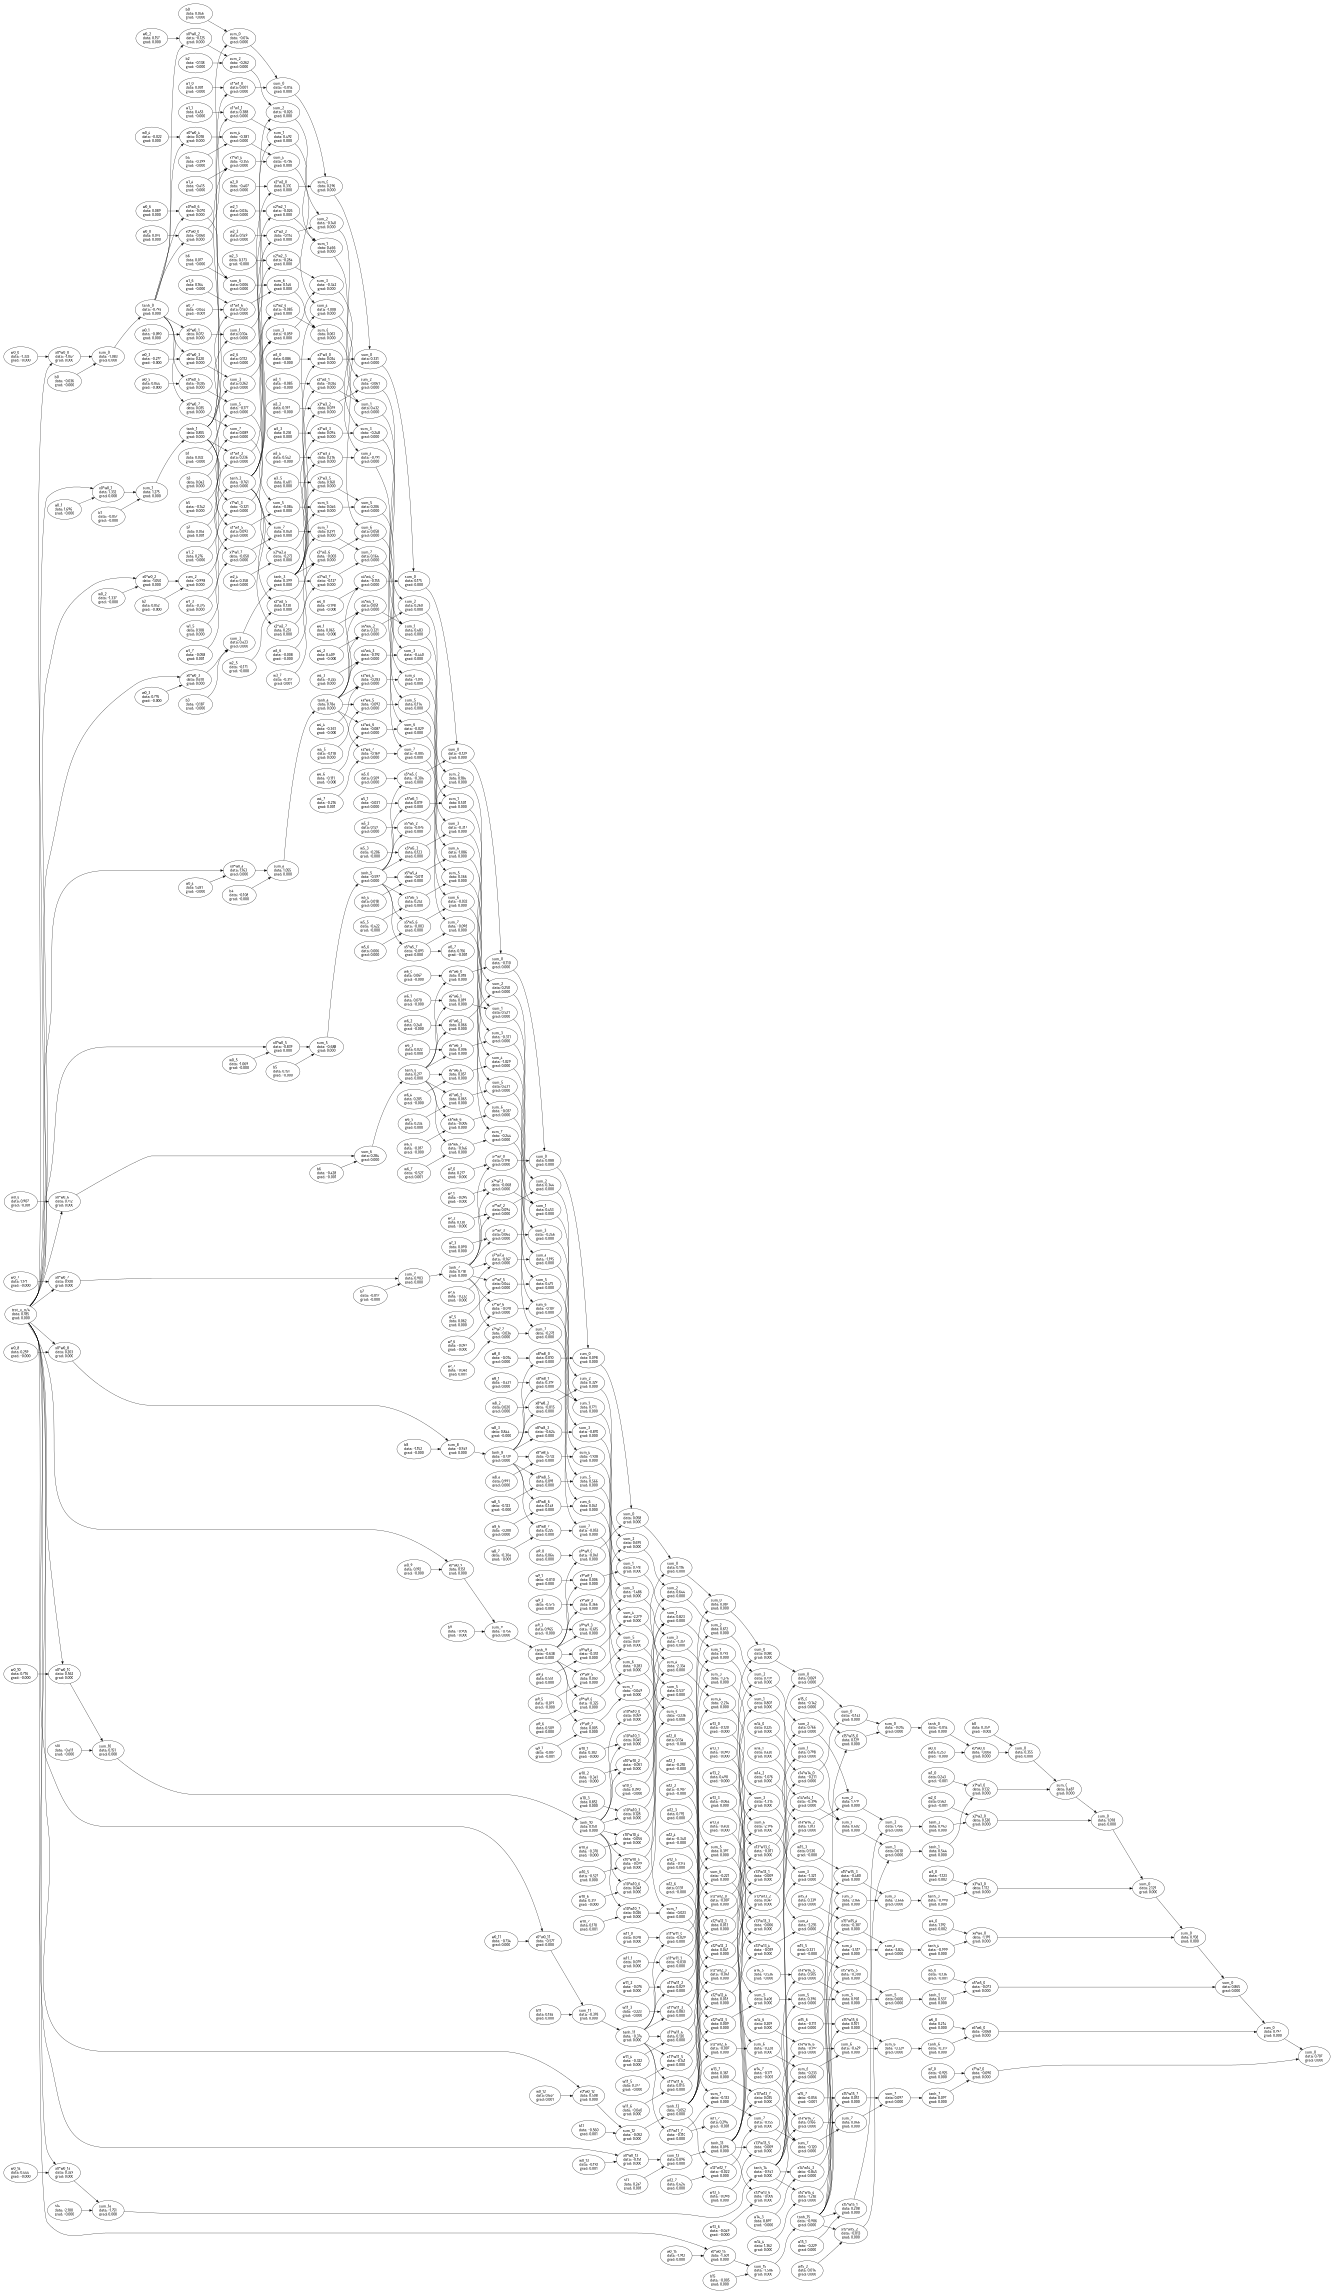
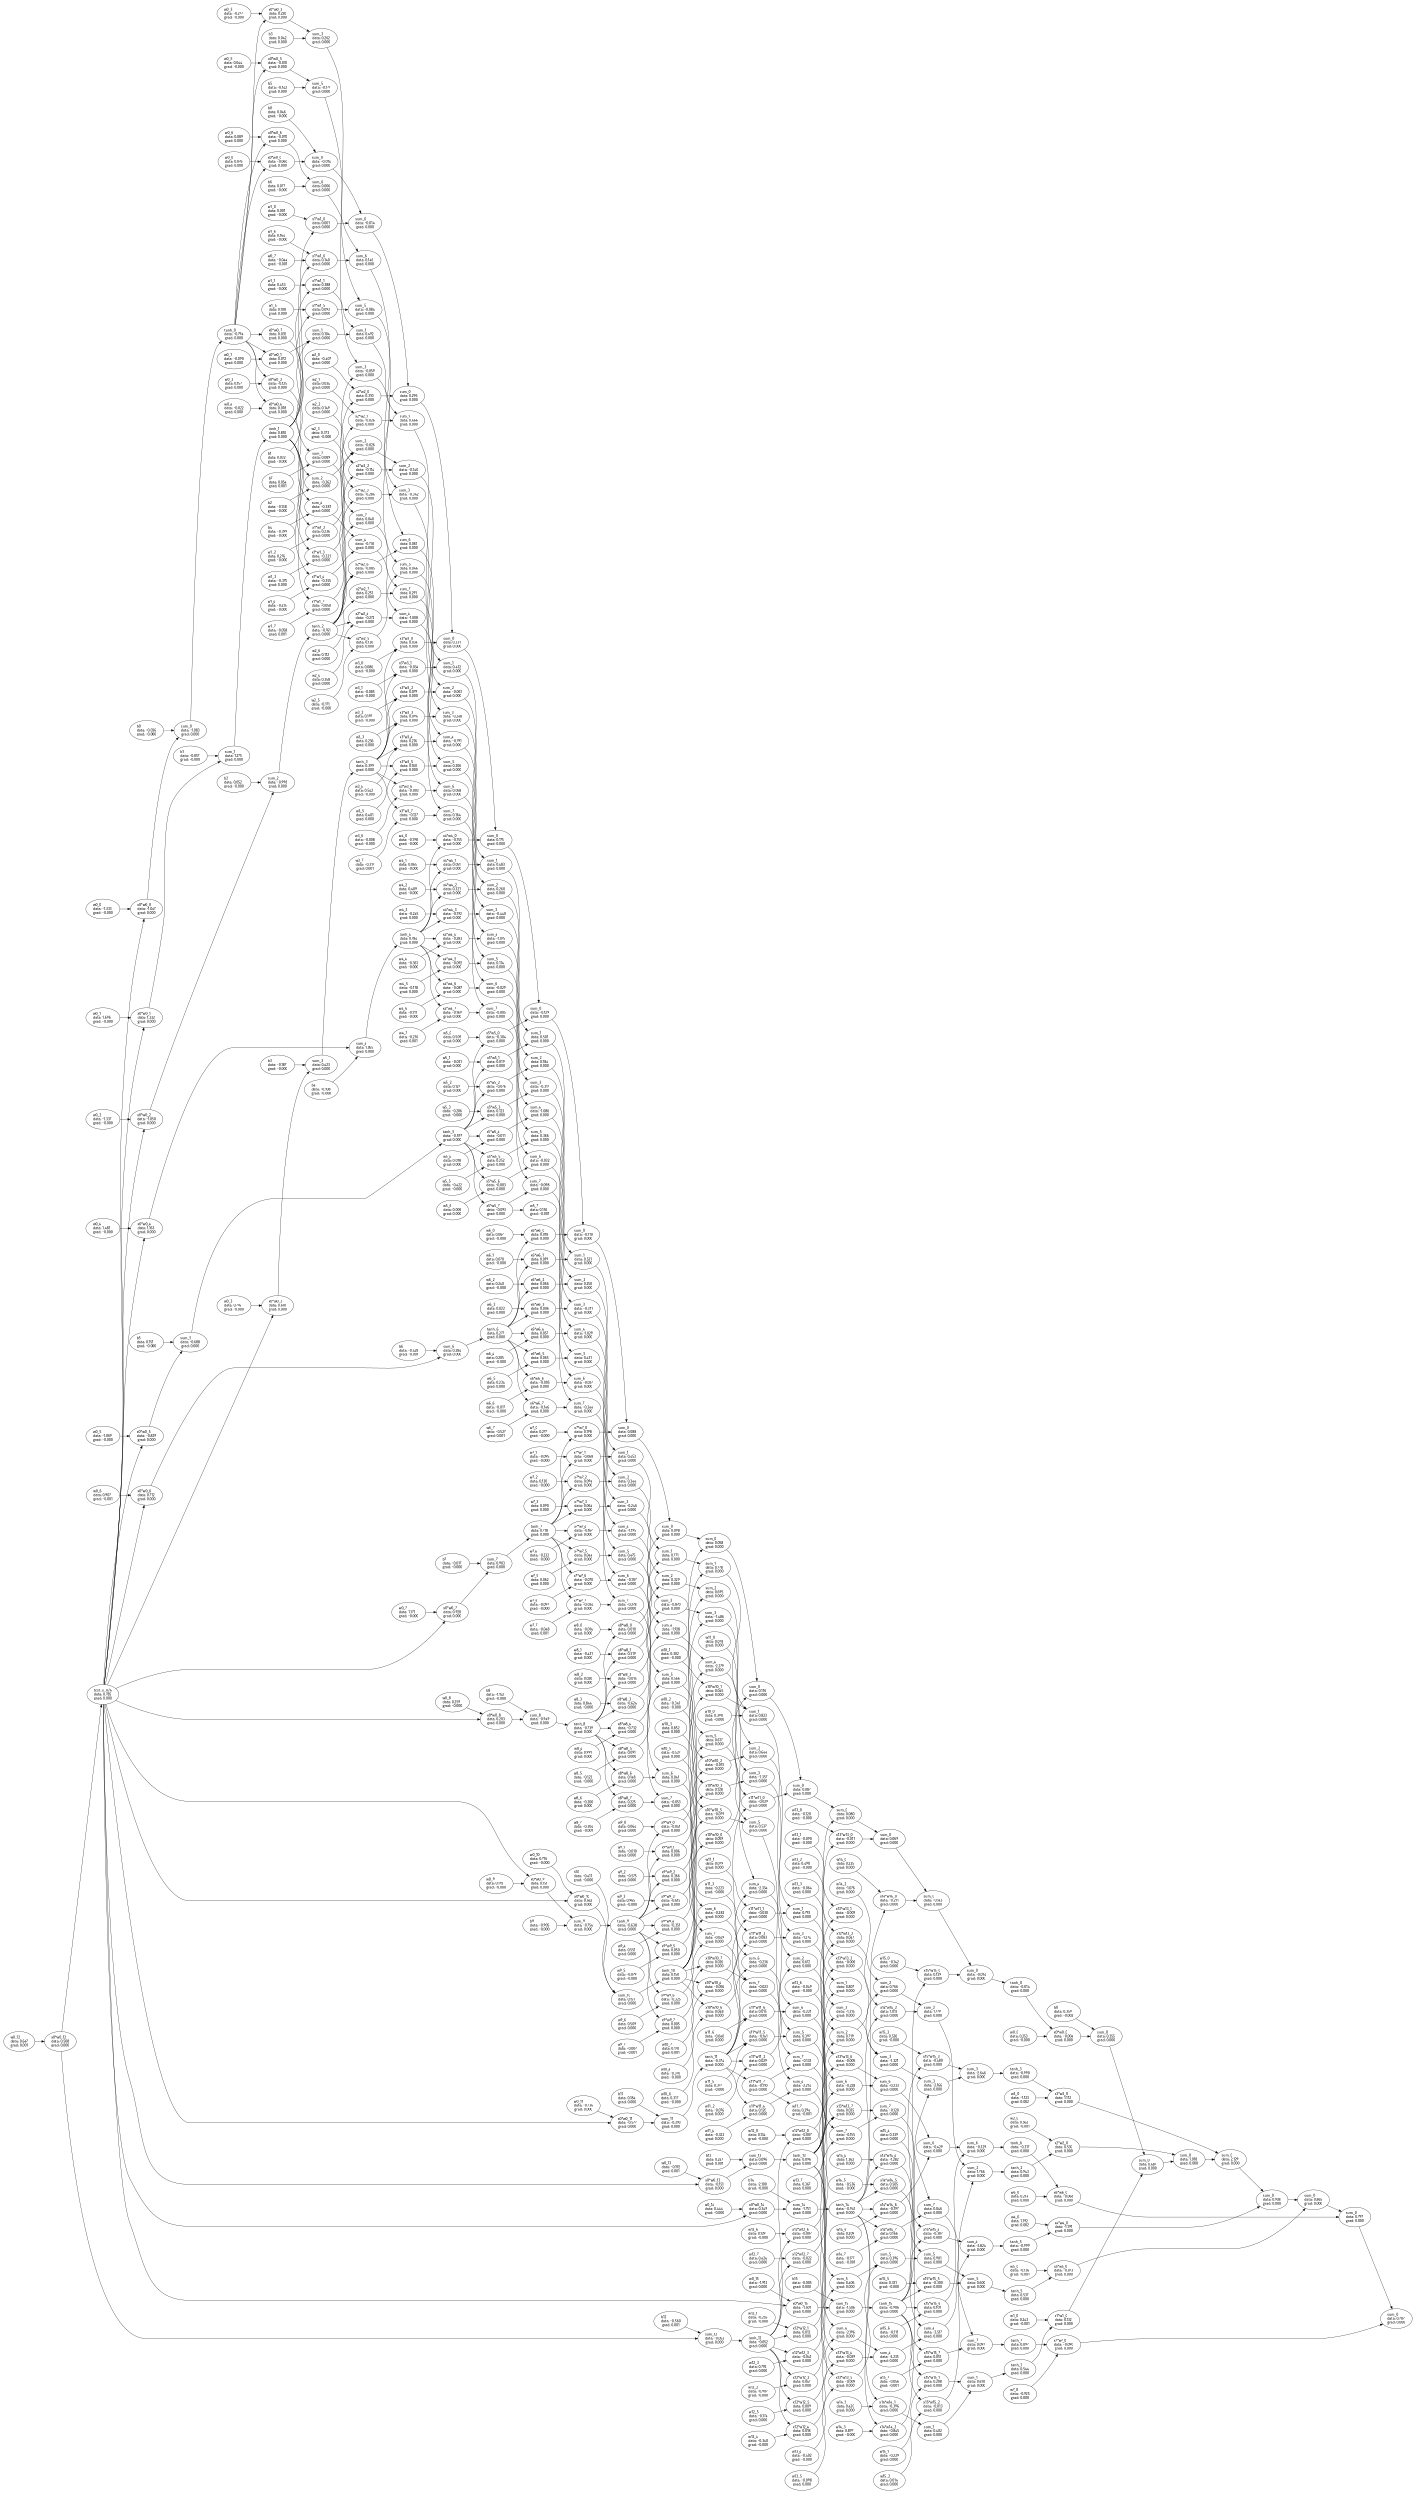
node "sum_1 data: 0.798 grad: 0.000": removed
edge "test_x_π/4 data: 0.785 grad: 0.000" -> "x0*w0_12 data: 0.508 grad: 0.000": reversed
node "tanh_4 data: -0.999 grad: 0.000": label "tanh_4 data: -0.999 grad: 0.000" -> "tanh_5 data: -0.999 grad: 0.000"
